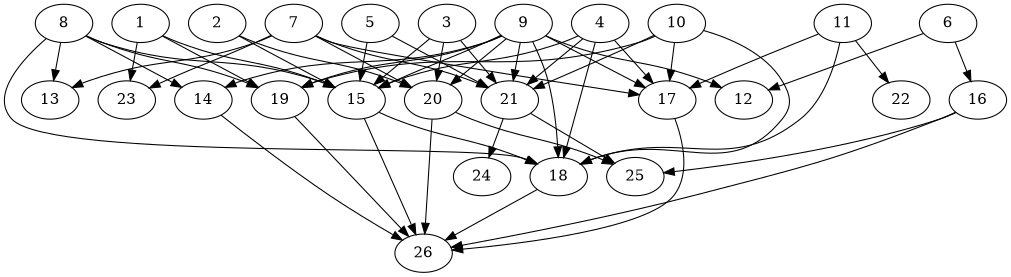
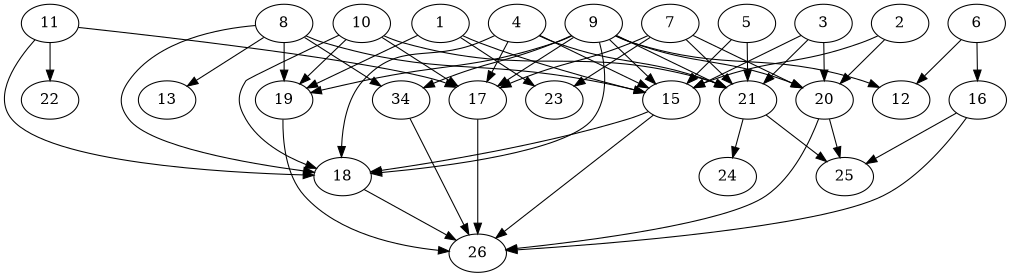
edge "7" -> "13": removed
node "14": label "14" -> "34"
